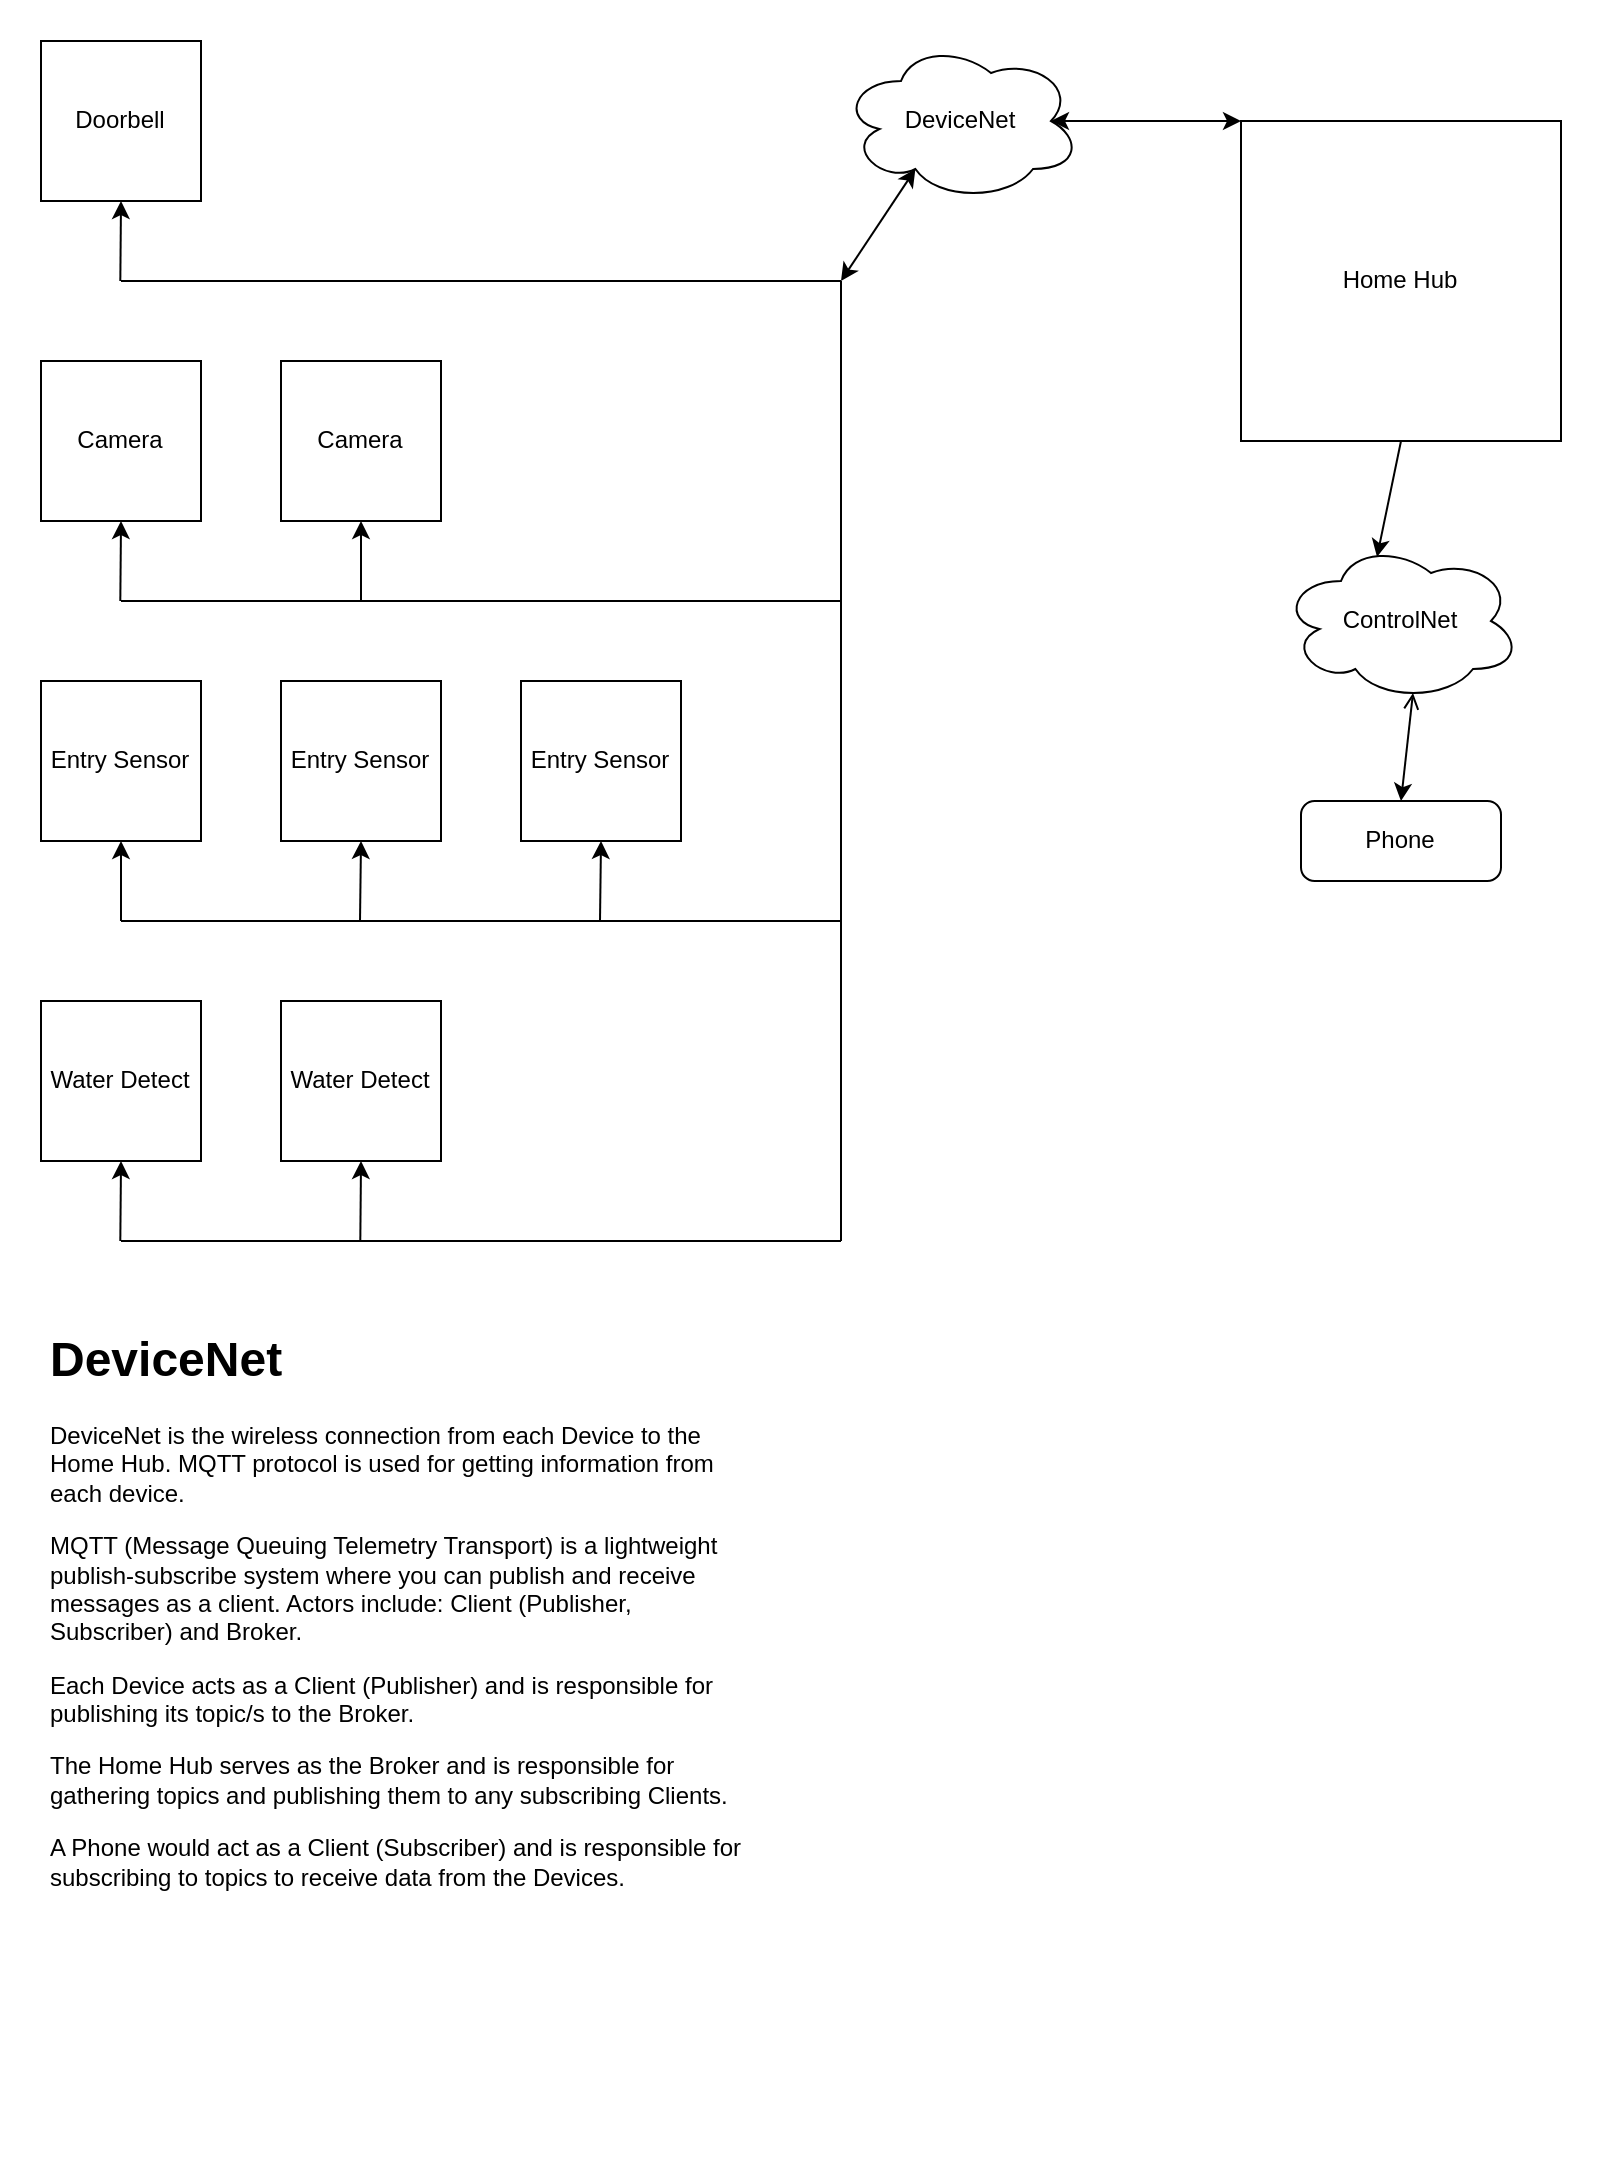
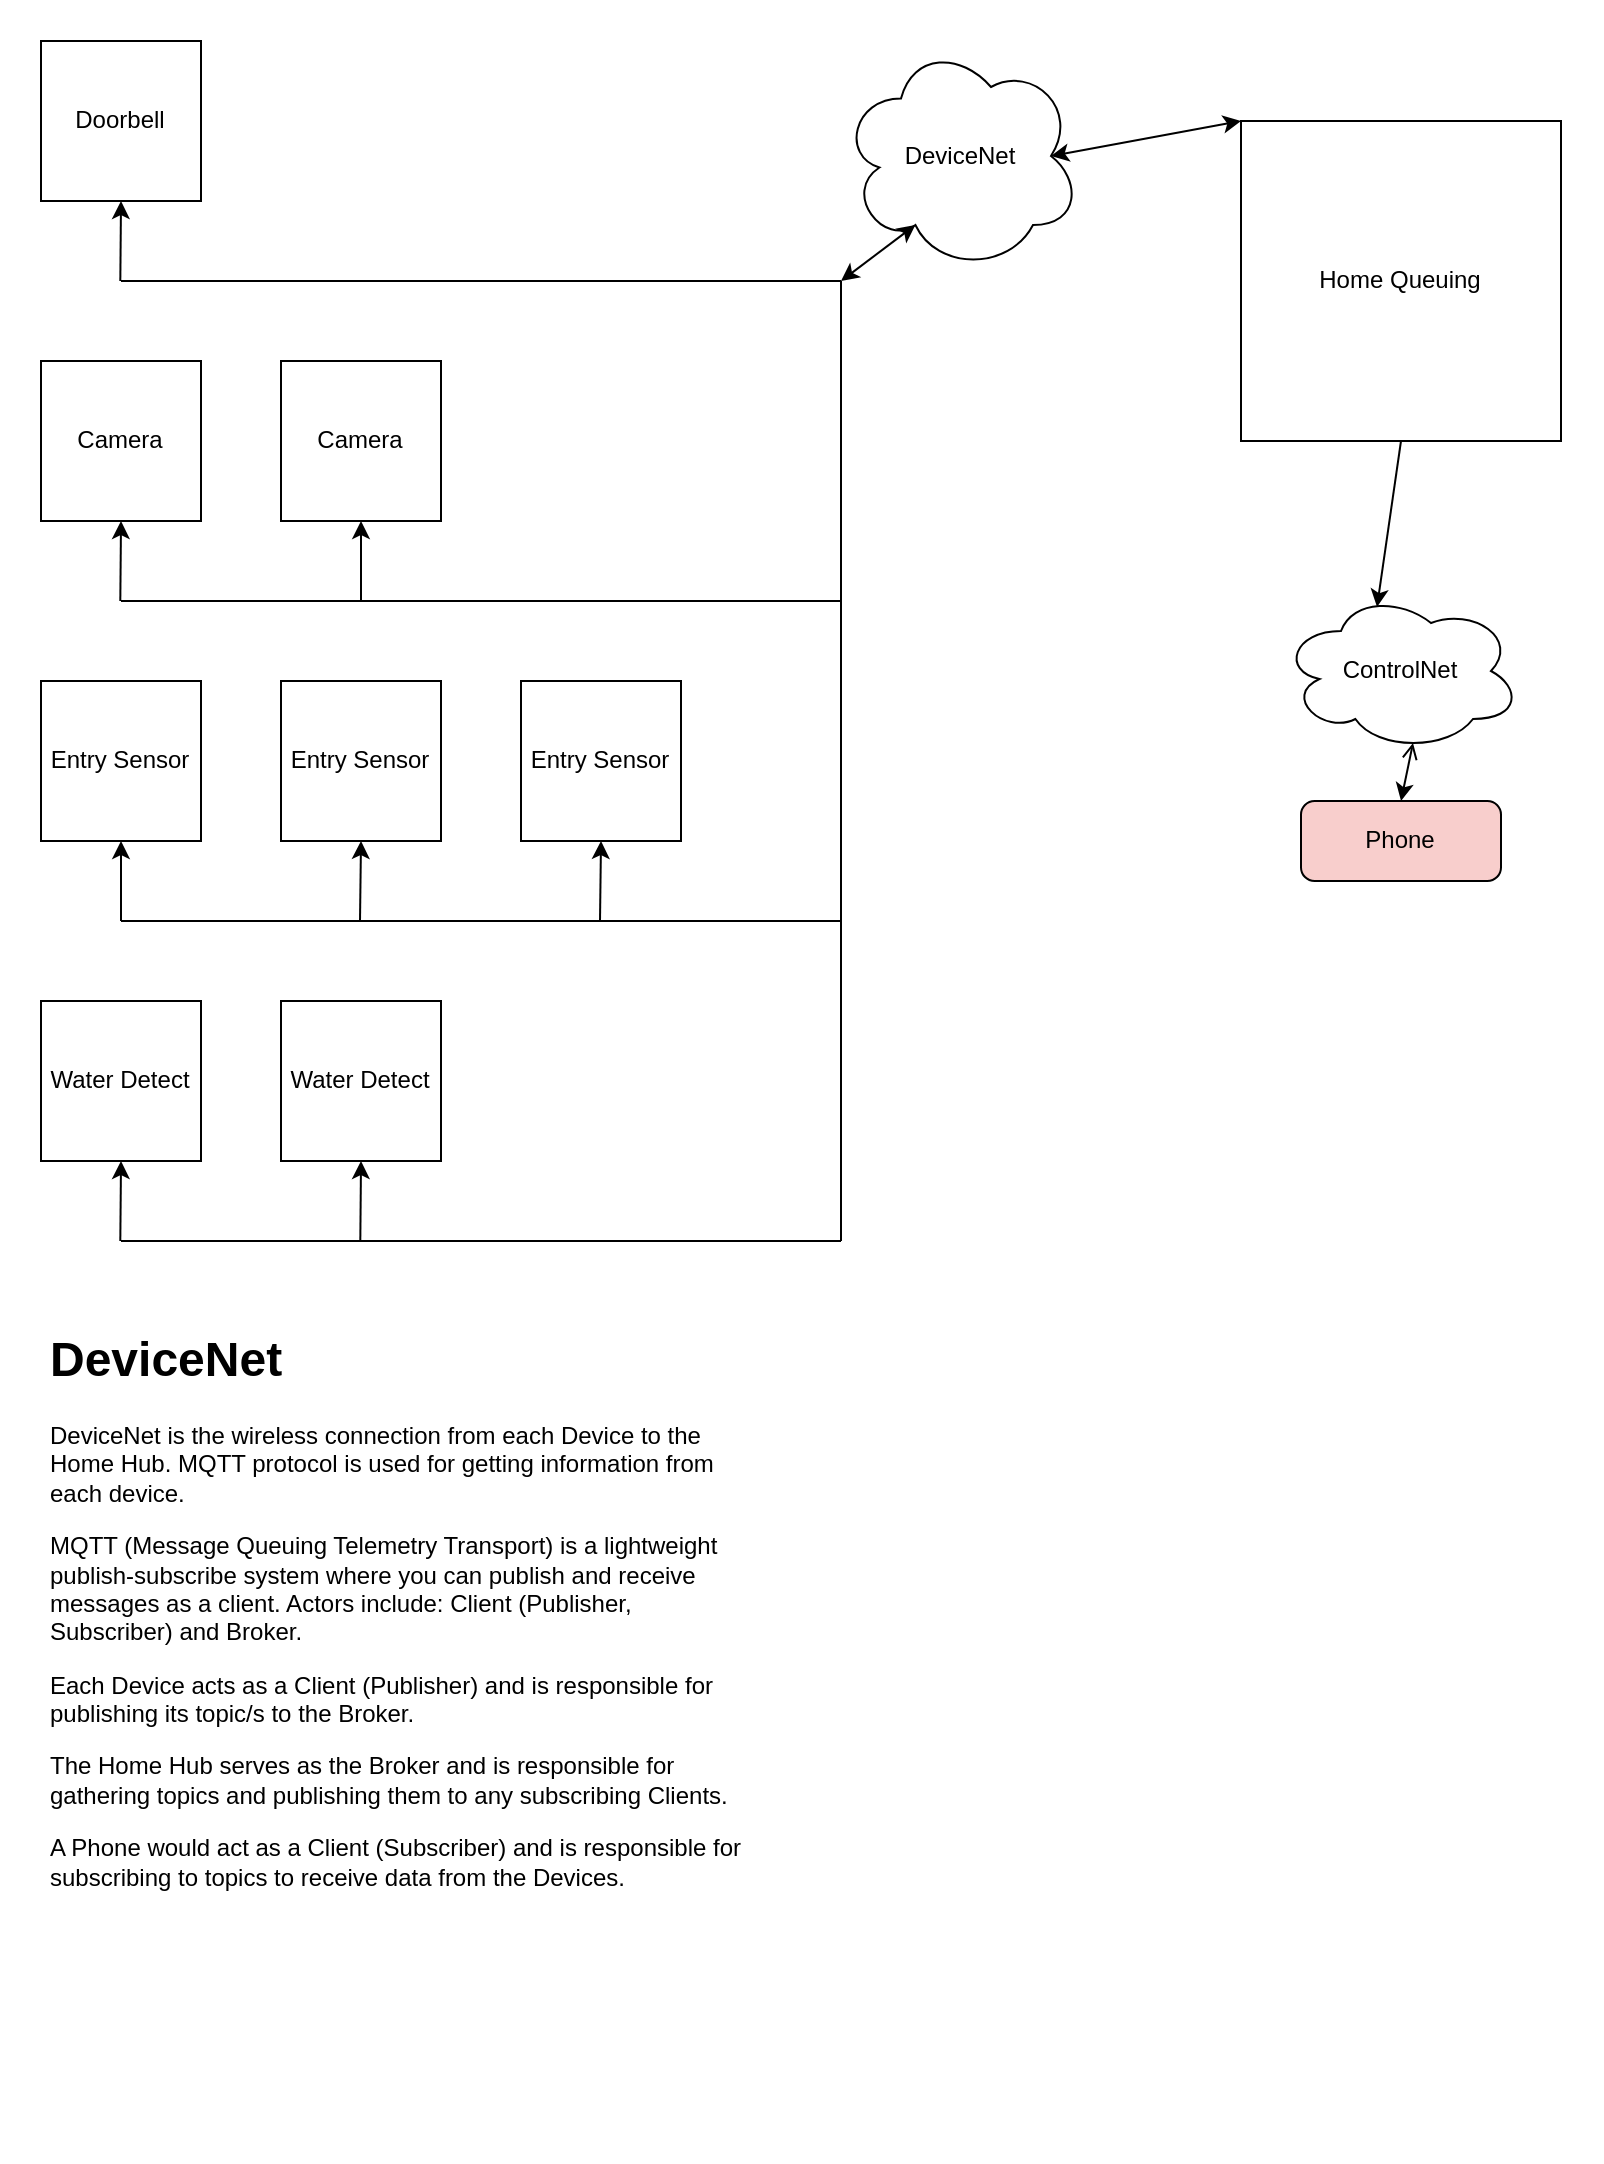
node "DeviceNet": size 240x160 -> 240x230
node "Home Hub": label "Home Hub" -> "Home Queuing"
node "ControlNet": moved (1401, 621) -> (1401, 671)
node "Phone": fillcolor #ffffff -> #f8cecc
